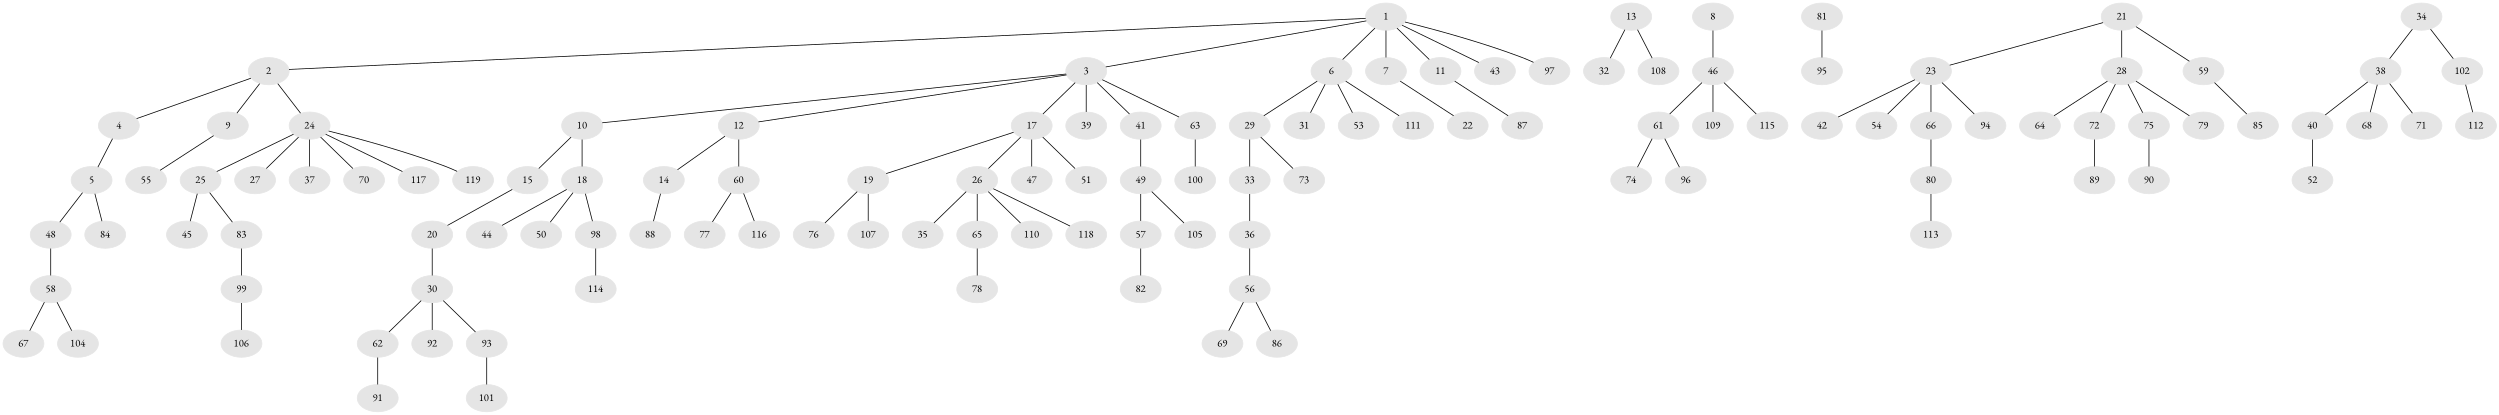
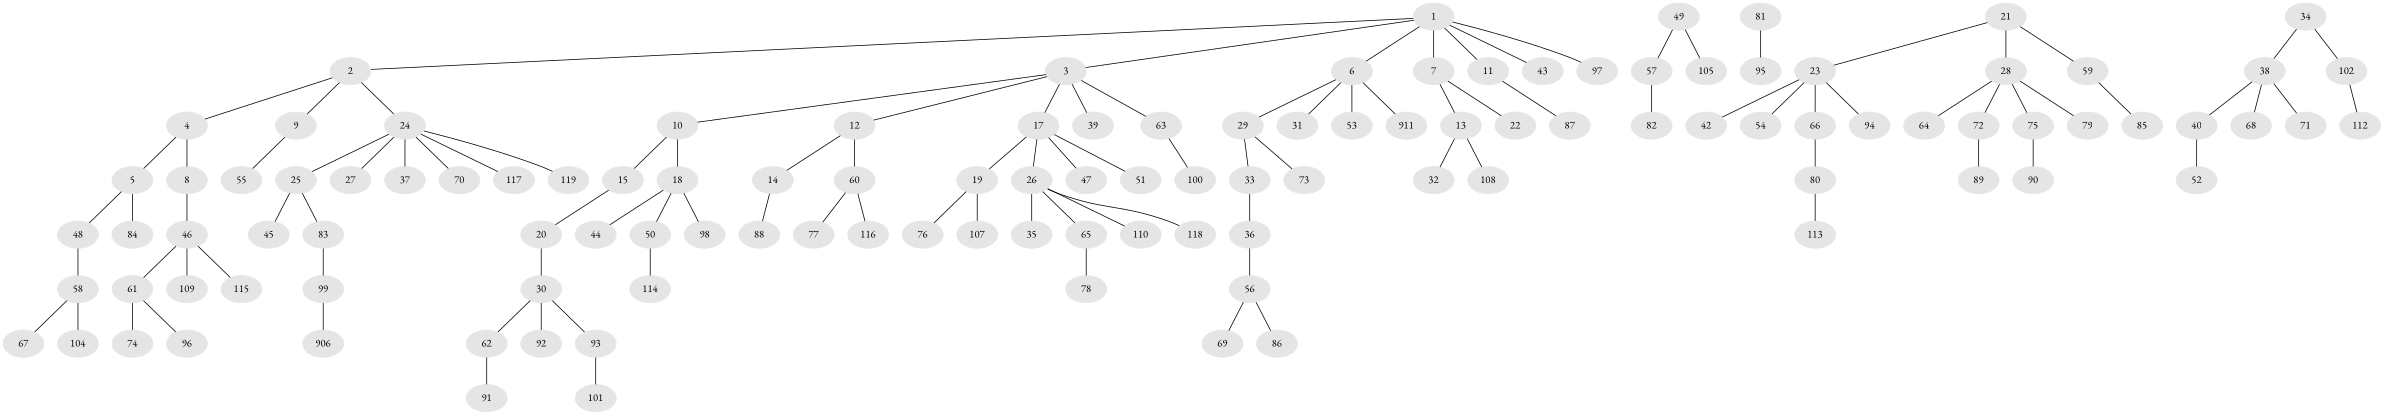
edge "7" -- "13": added
node "41": removed
node "111": label "111" -> "911"
edge "4" -- "8": added
edge "98" -- "114": now "50" -- "114"
node "106": label "106" -> "906"
